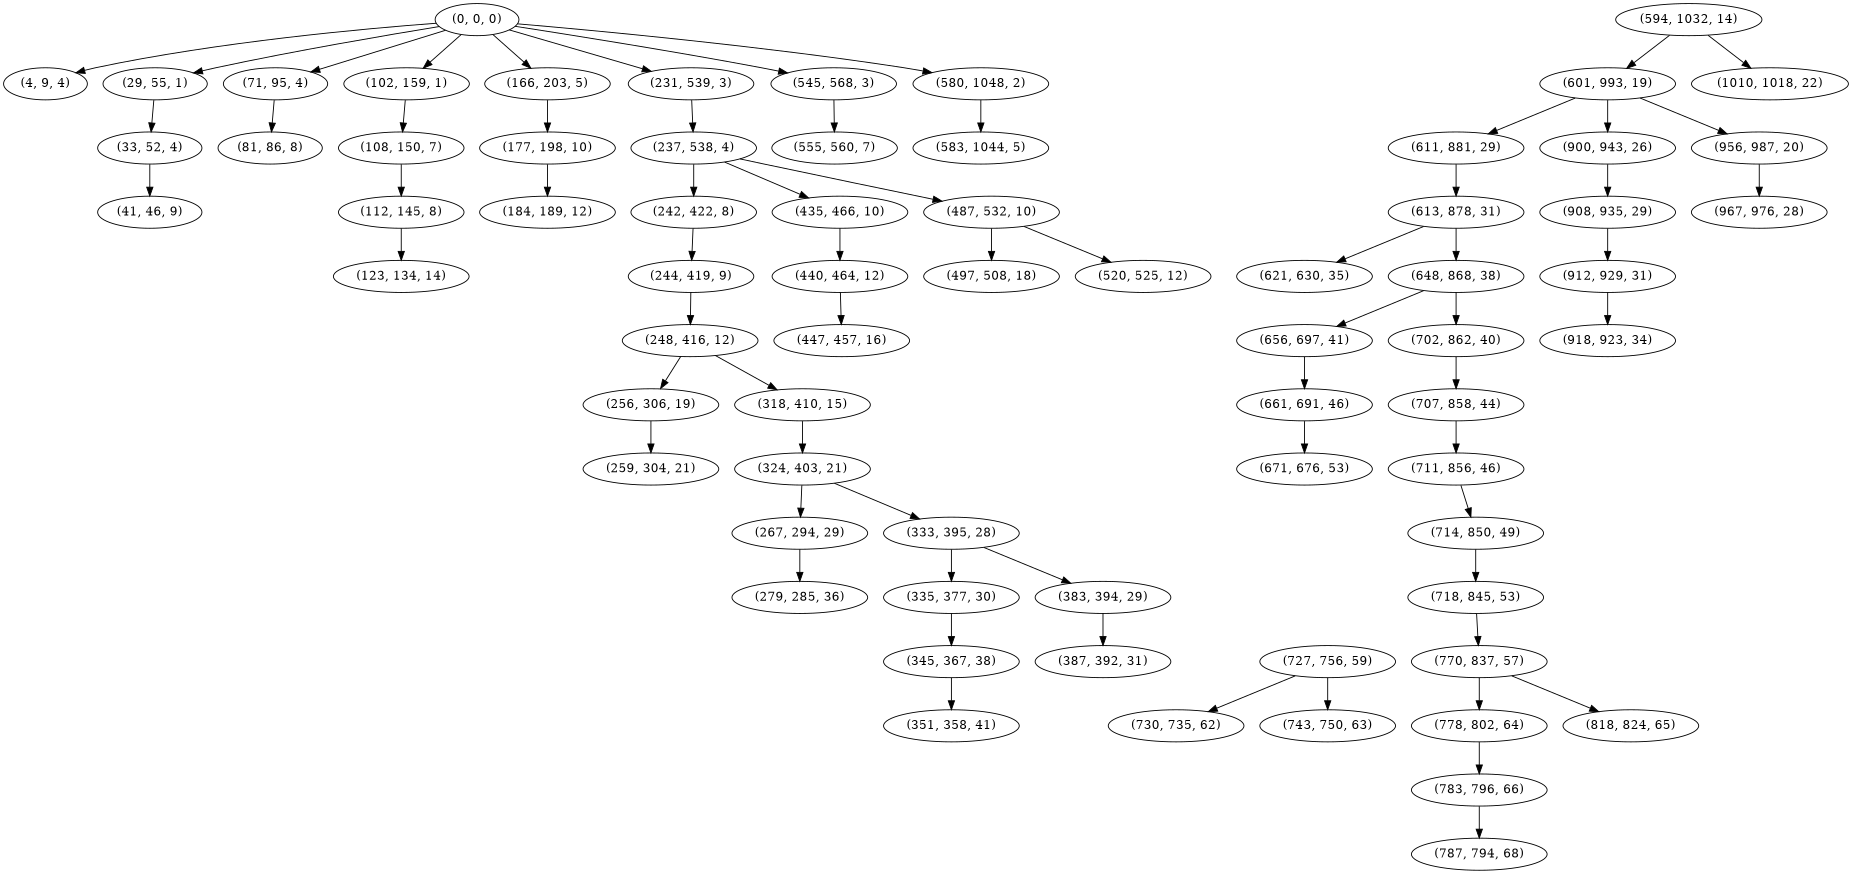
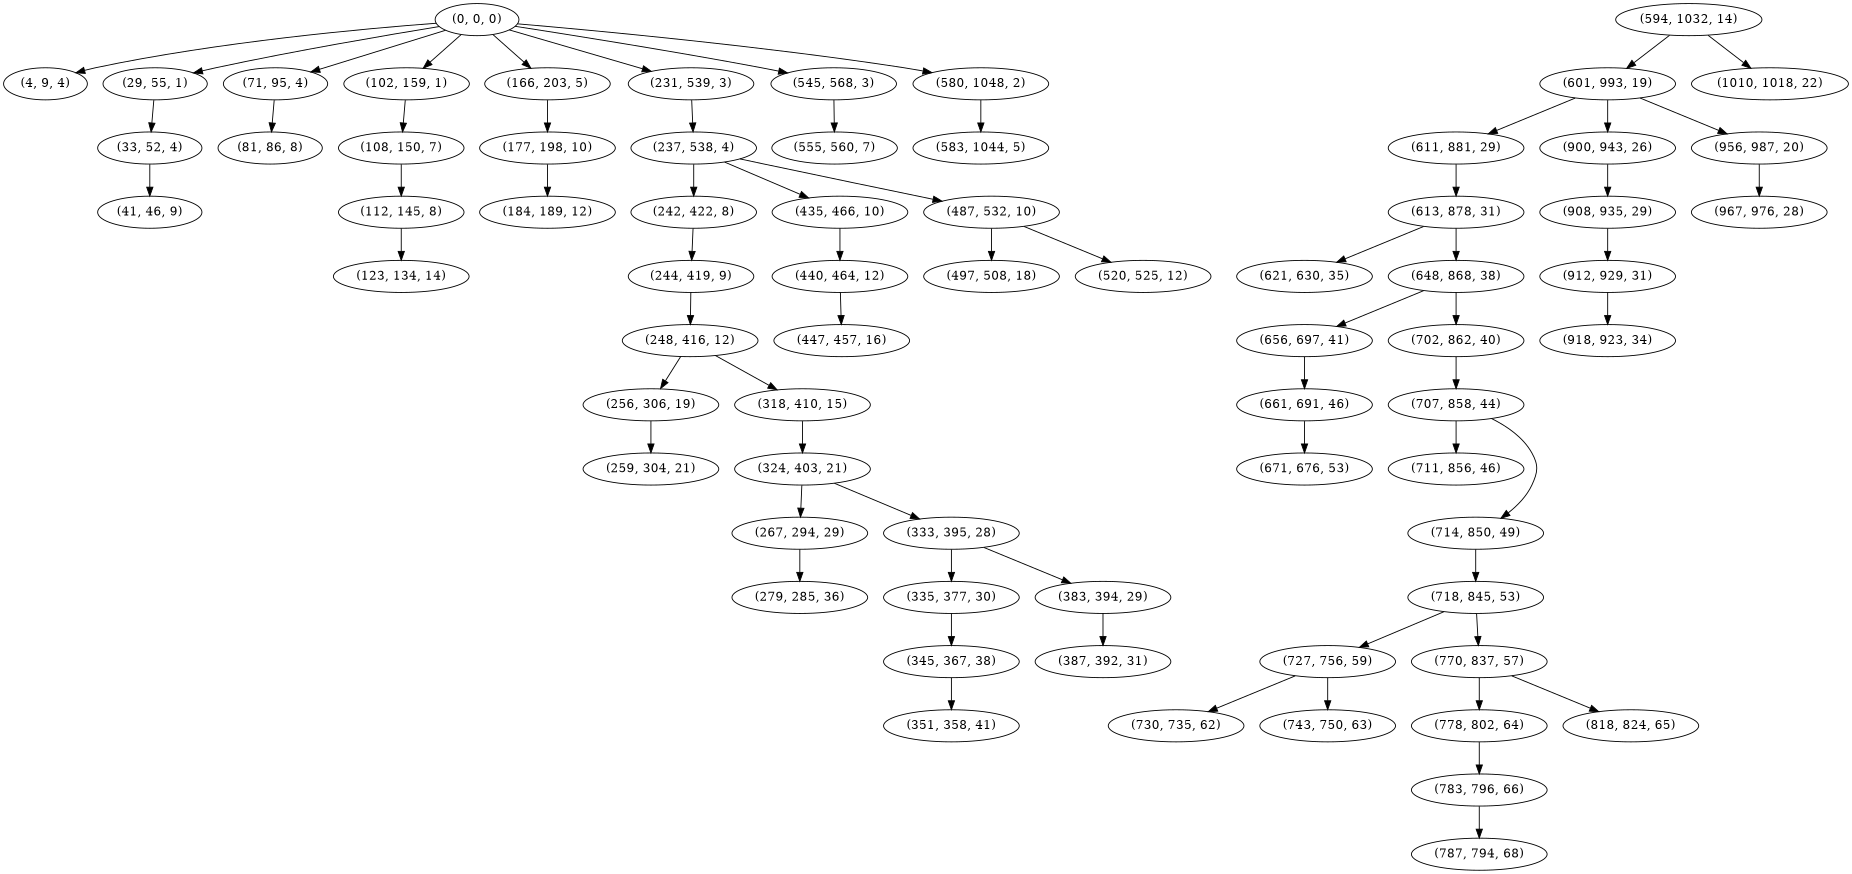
edge "(711, 856, 46)" -> "(714, 850, 49)": now "(707, 858, 44)" -> "(714, 850, 49)"
edge "(718, 845, 53)" -> "(727, 756, 59)": added
